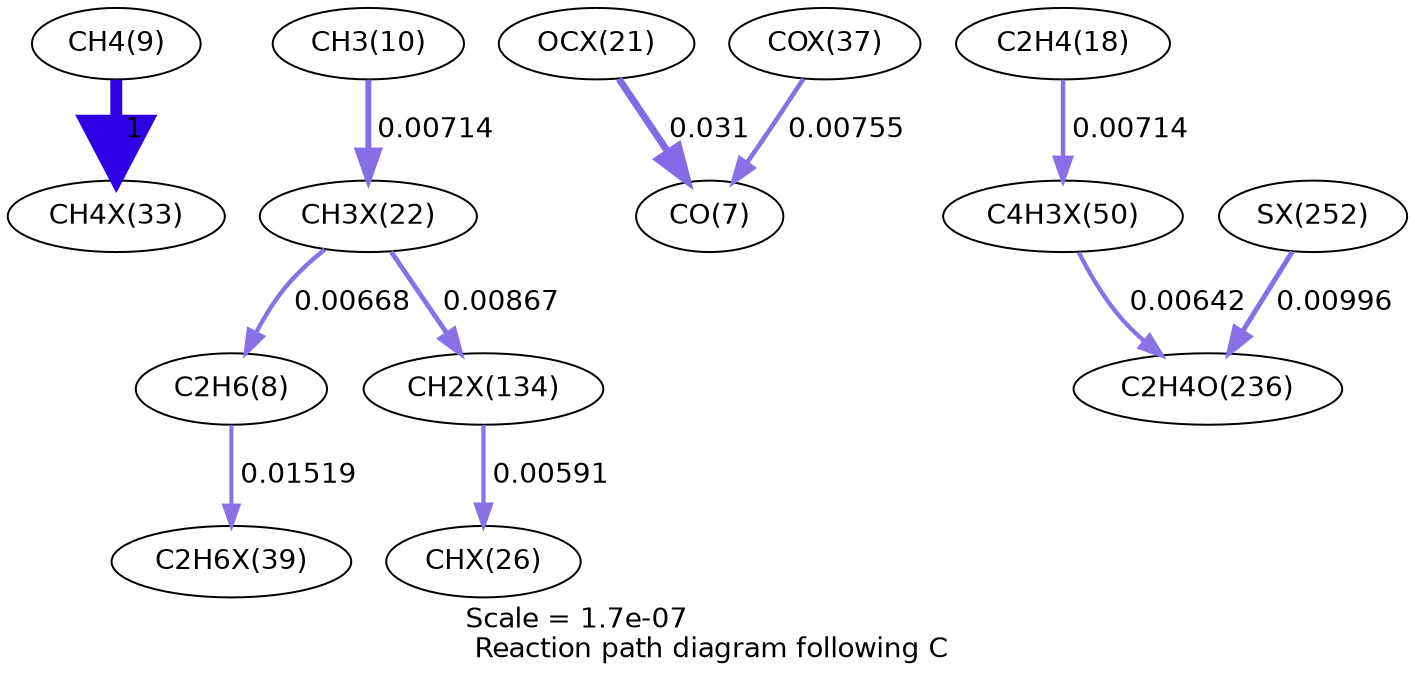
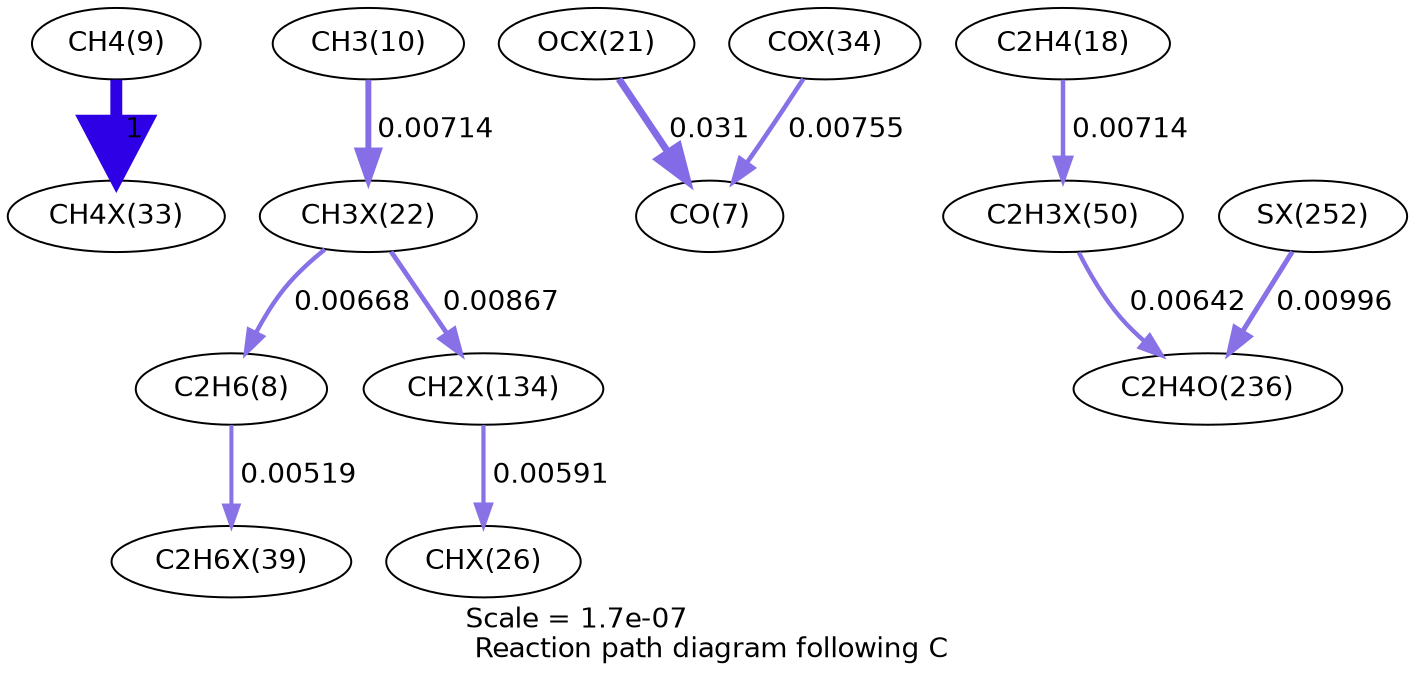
node "COX(37)": label "COX(37)" -> "COX(34)"
node "C4H3X(50)": label "C4H3X(50)" -> "C2H3X(50)"
edge "C2H6(8)" -> "C2H6X(39)": label " 0.01519" -> " 0.00519"
